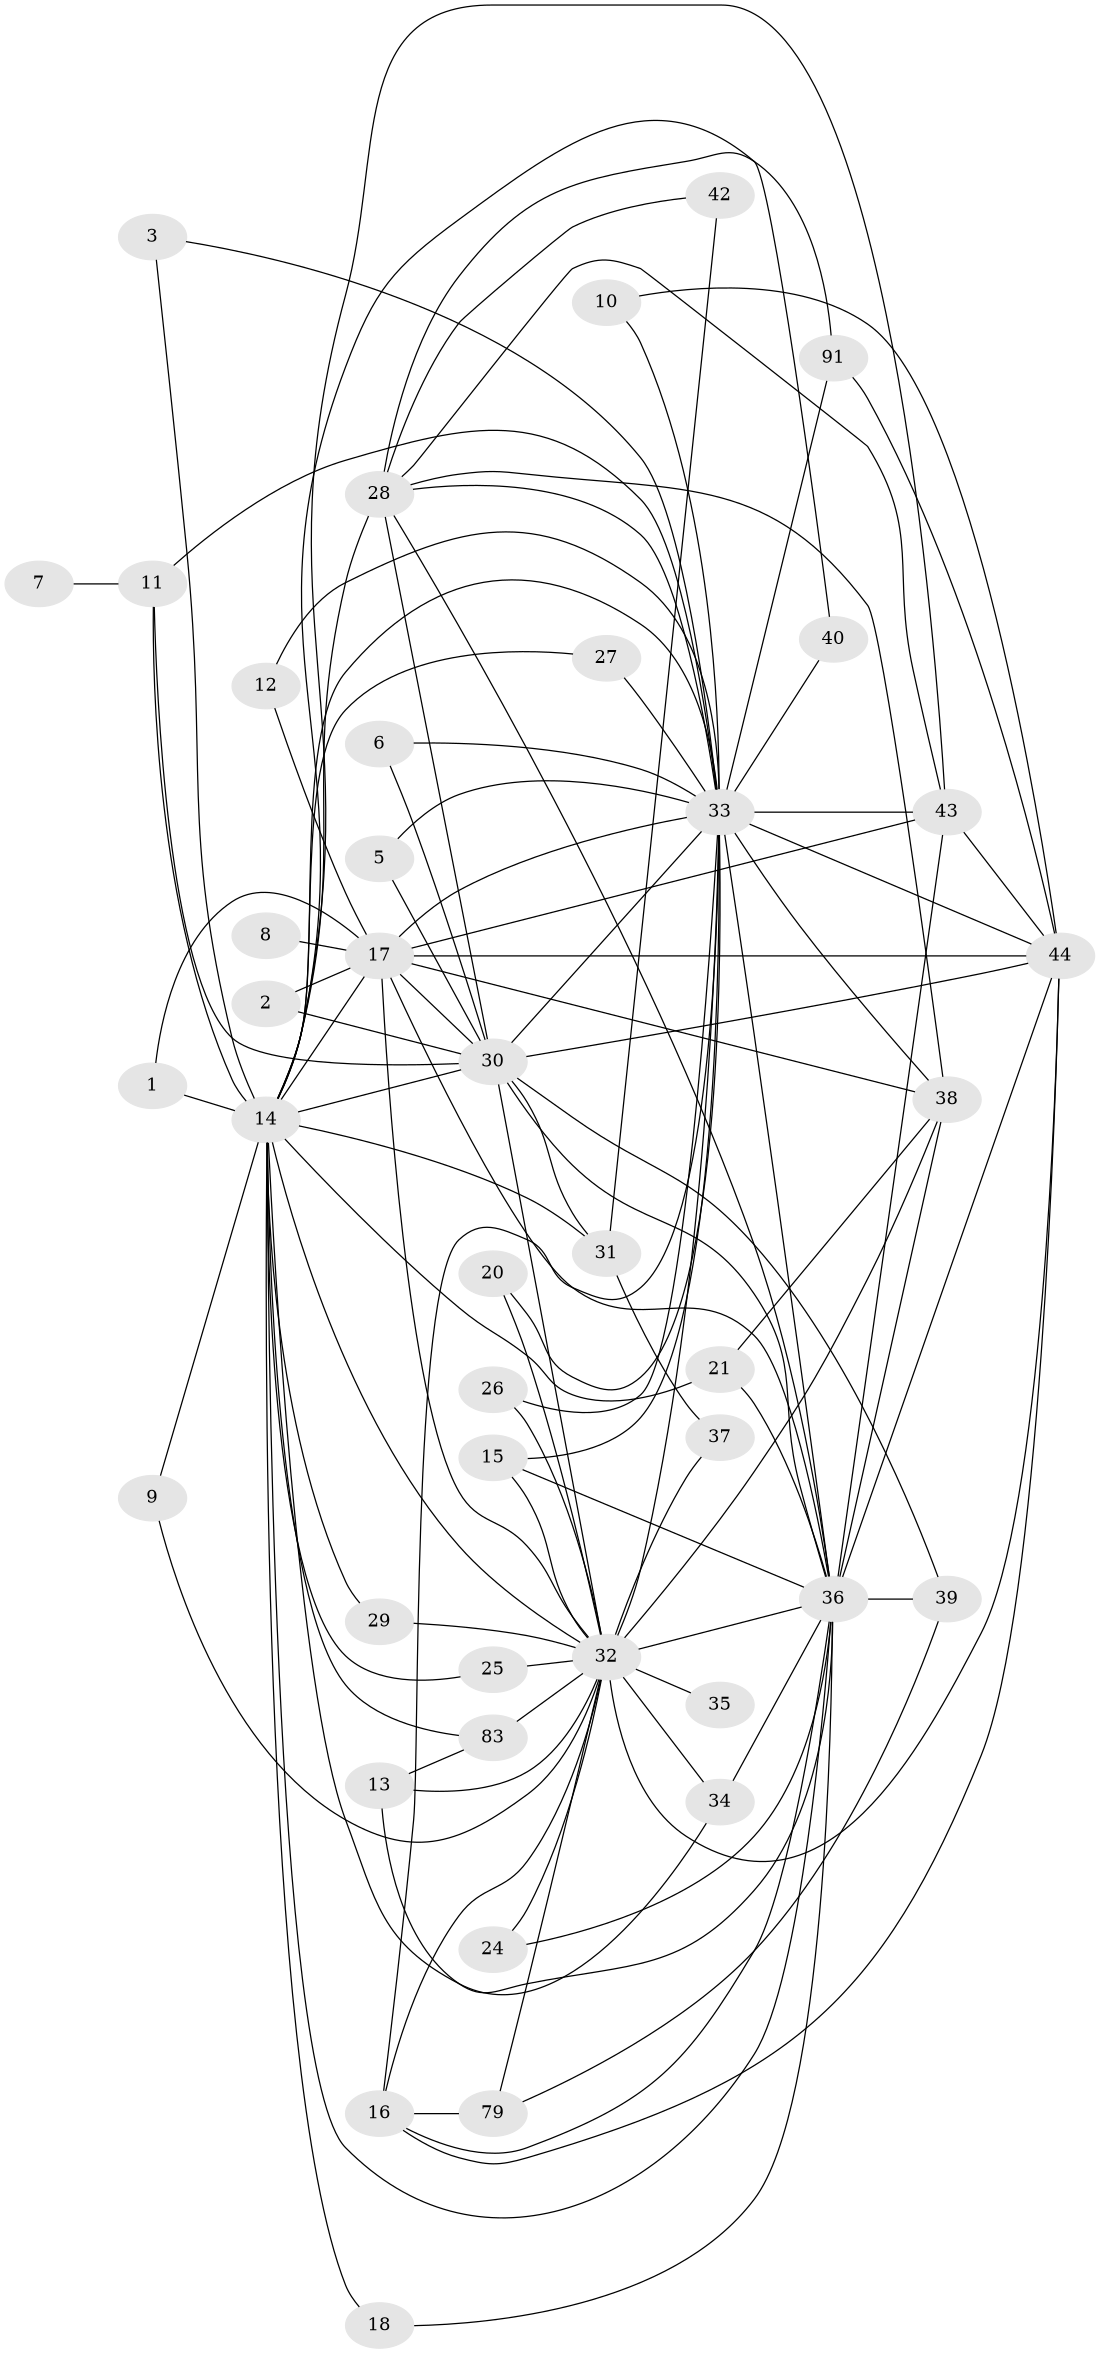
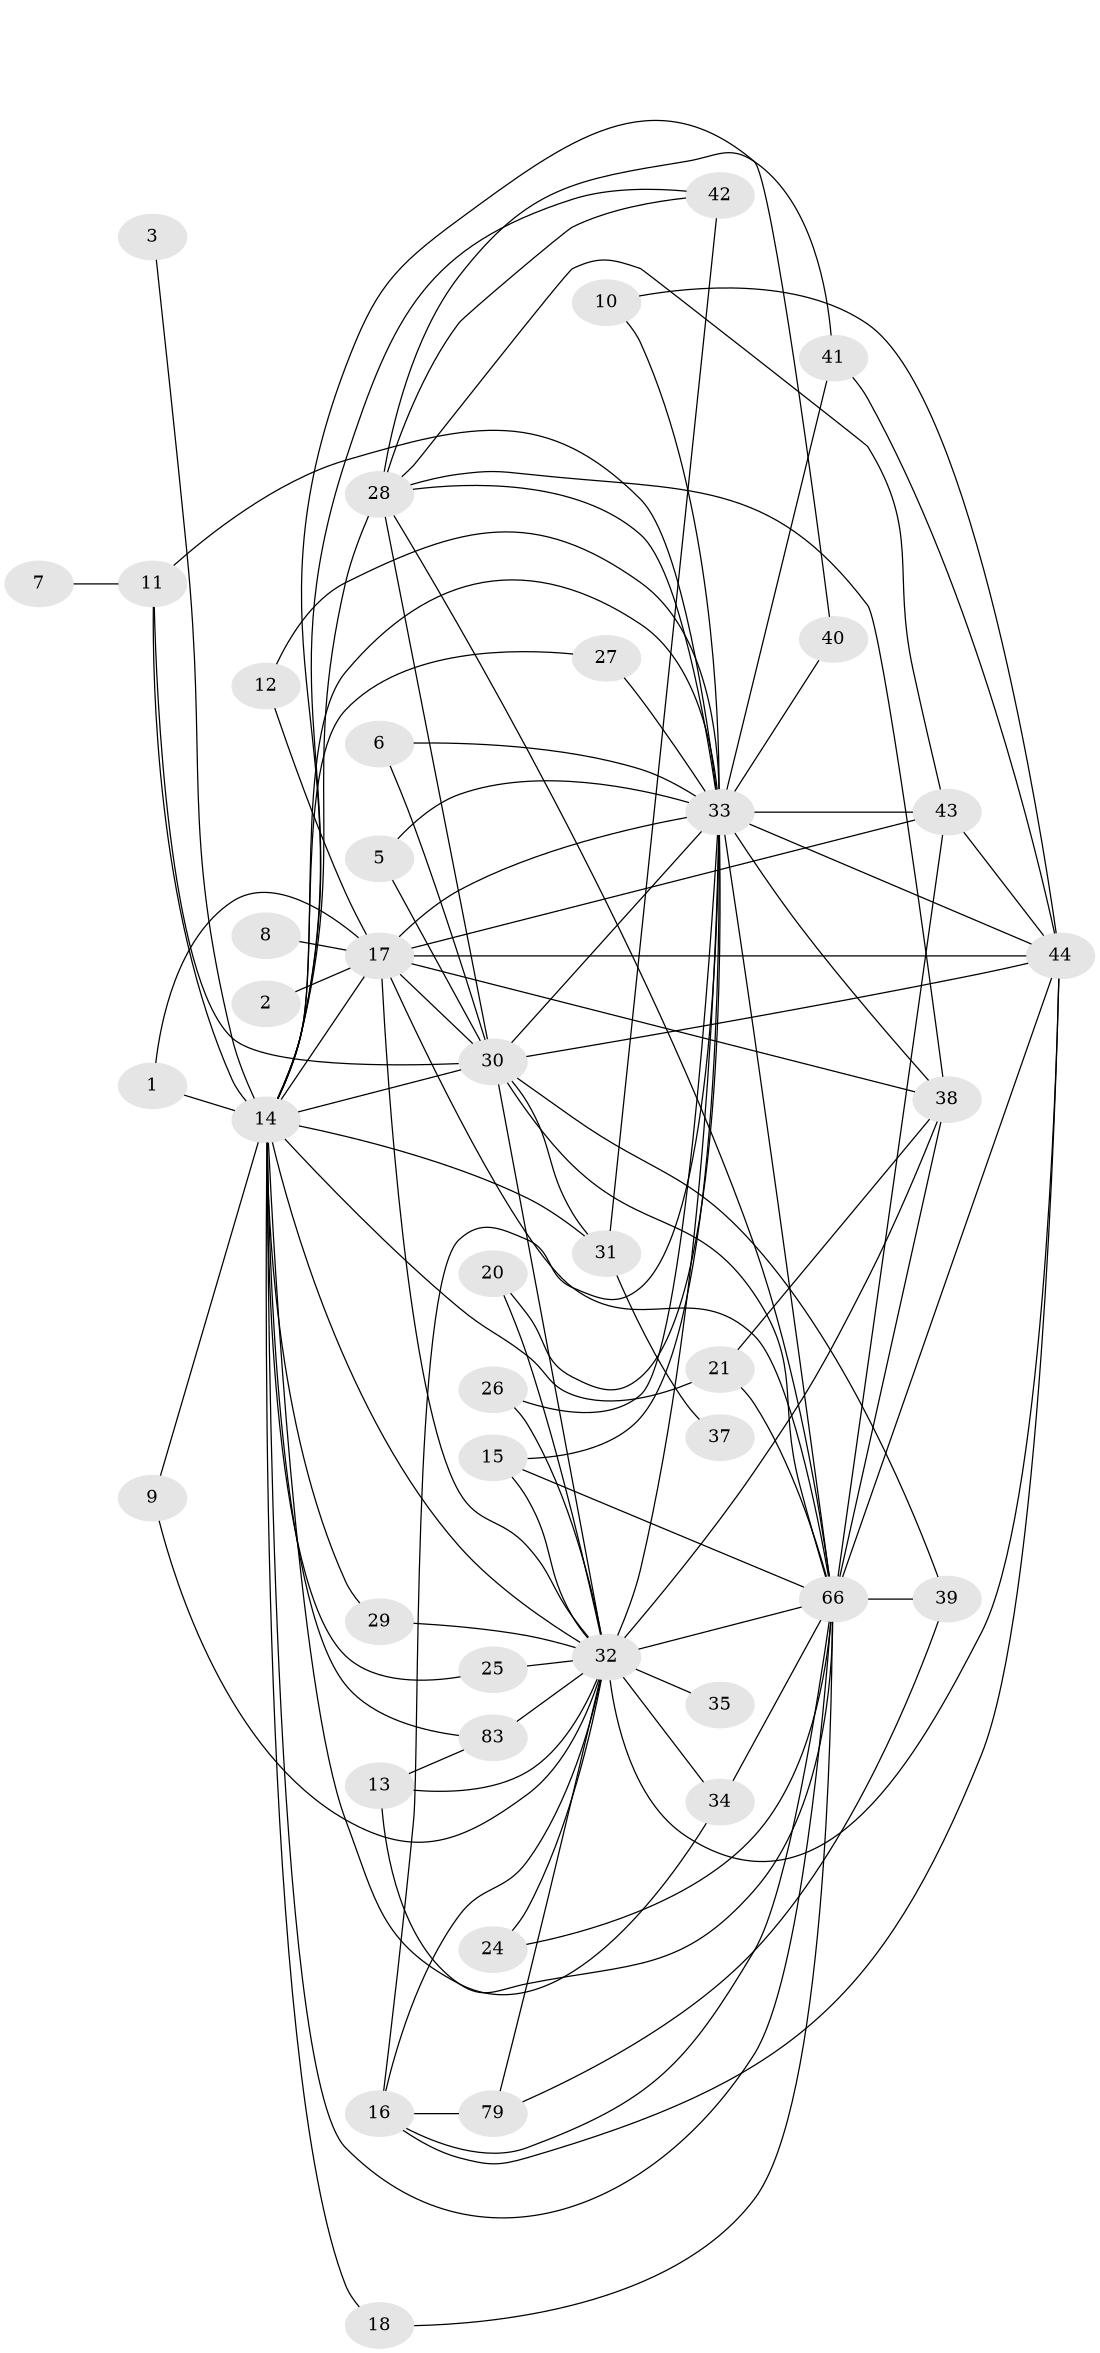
edge "43" -- "14": now "42" -- "14"
node "91": label "91" -> "41"
edge "3" -- "33": removed
edge "2" -- "30": removed
edge "37" -- "32": removed
node "36": label "36" -> "66"
